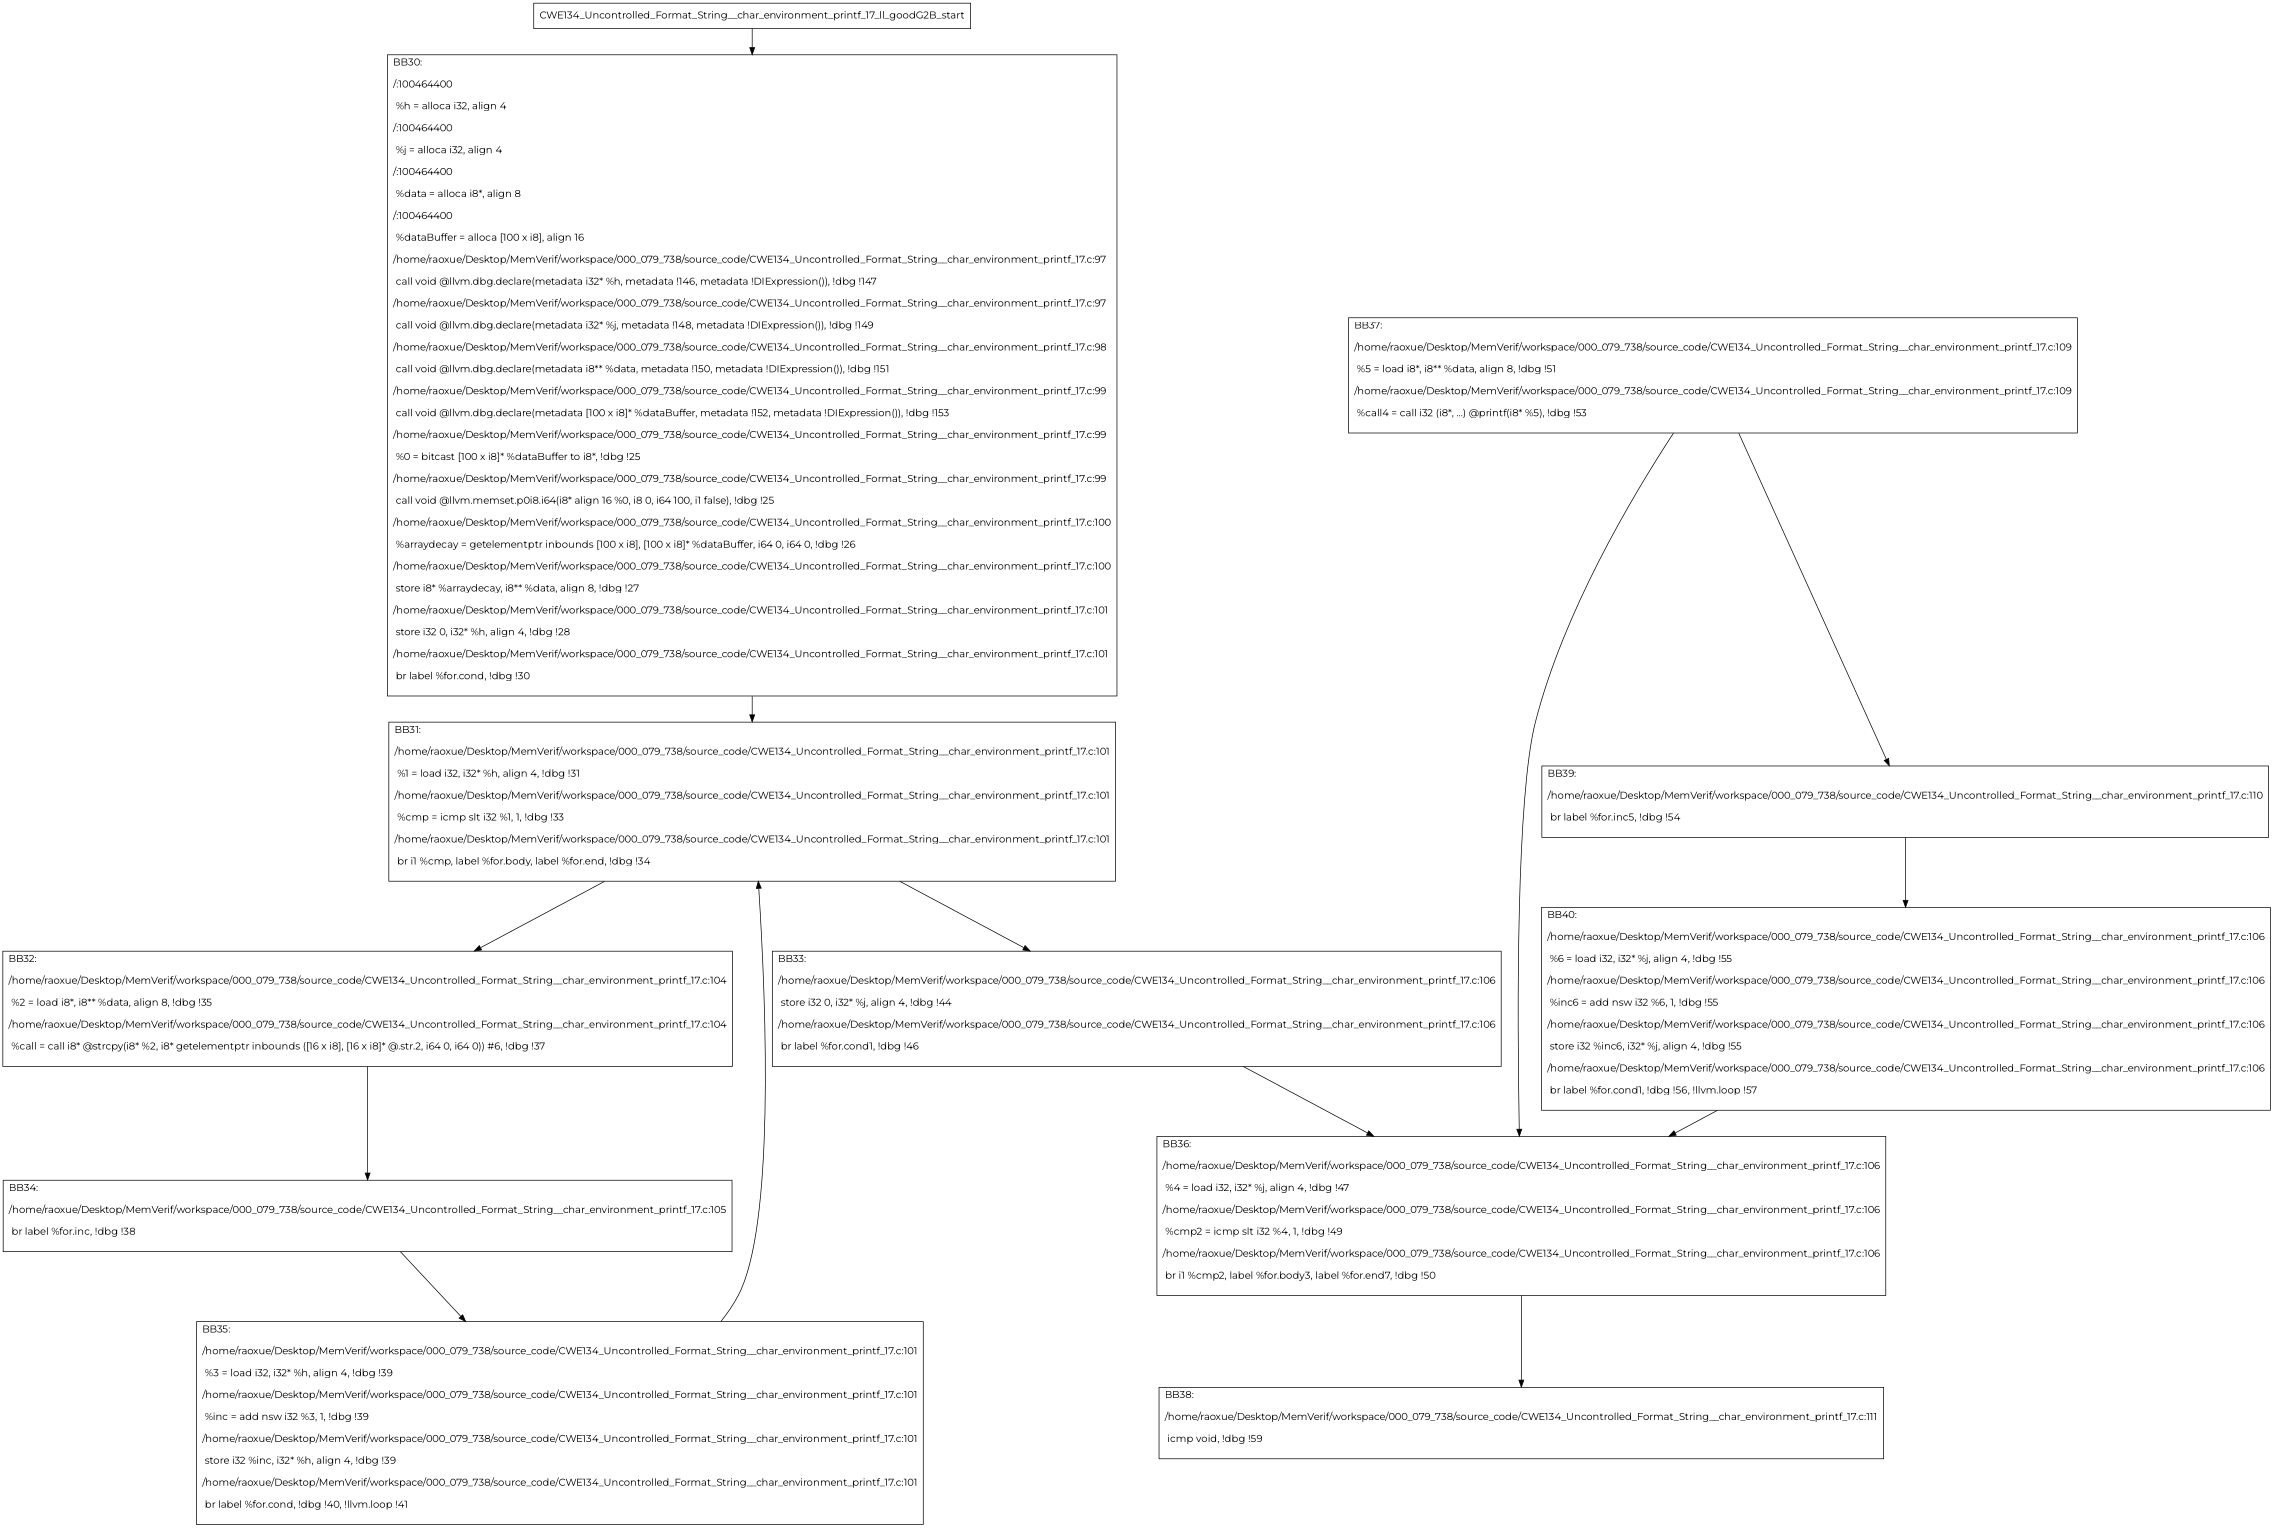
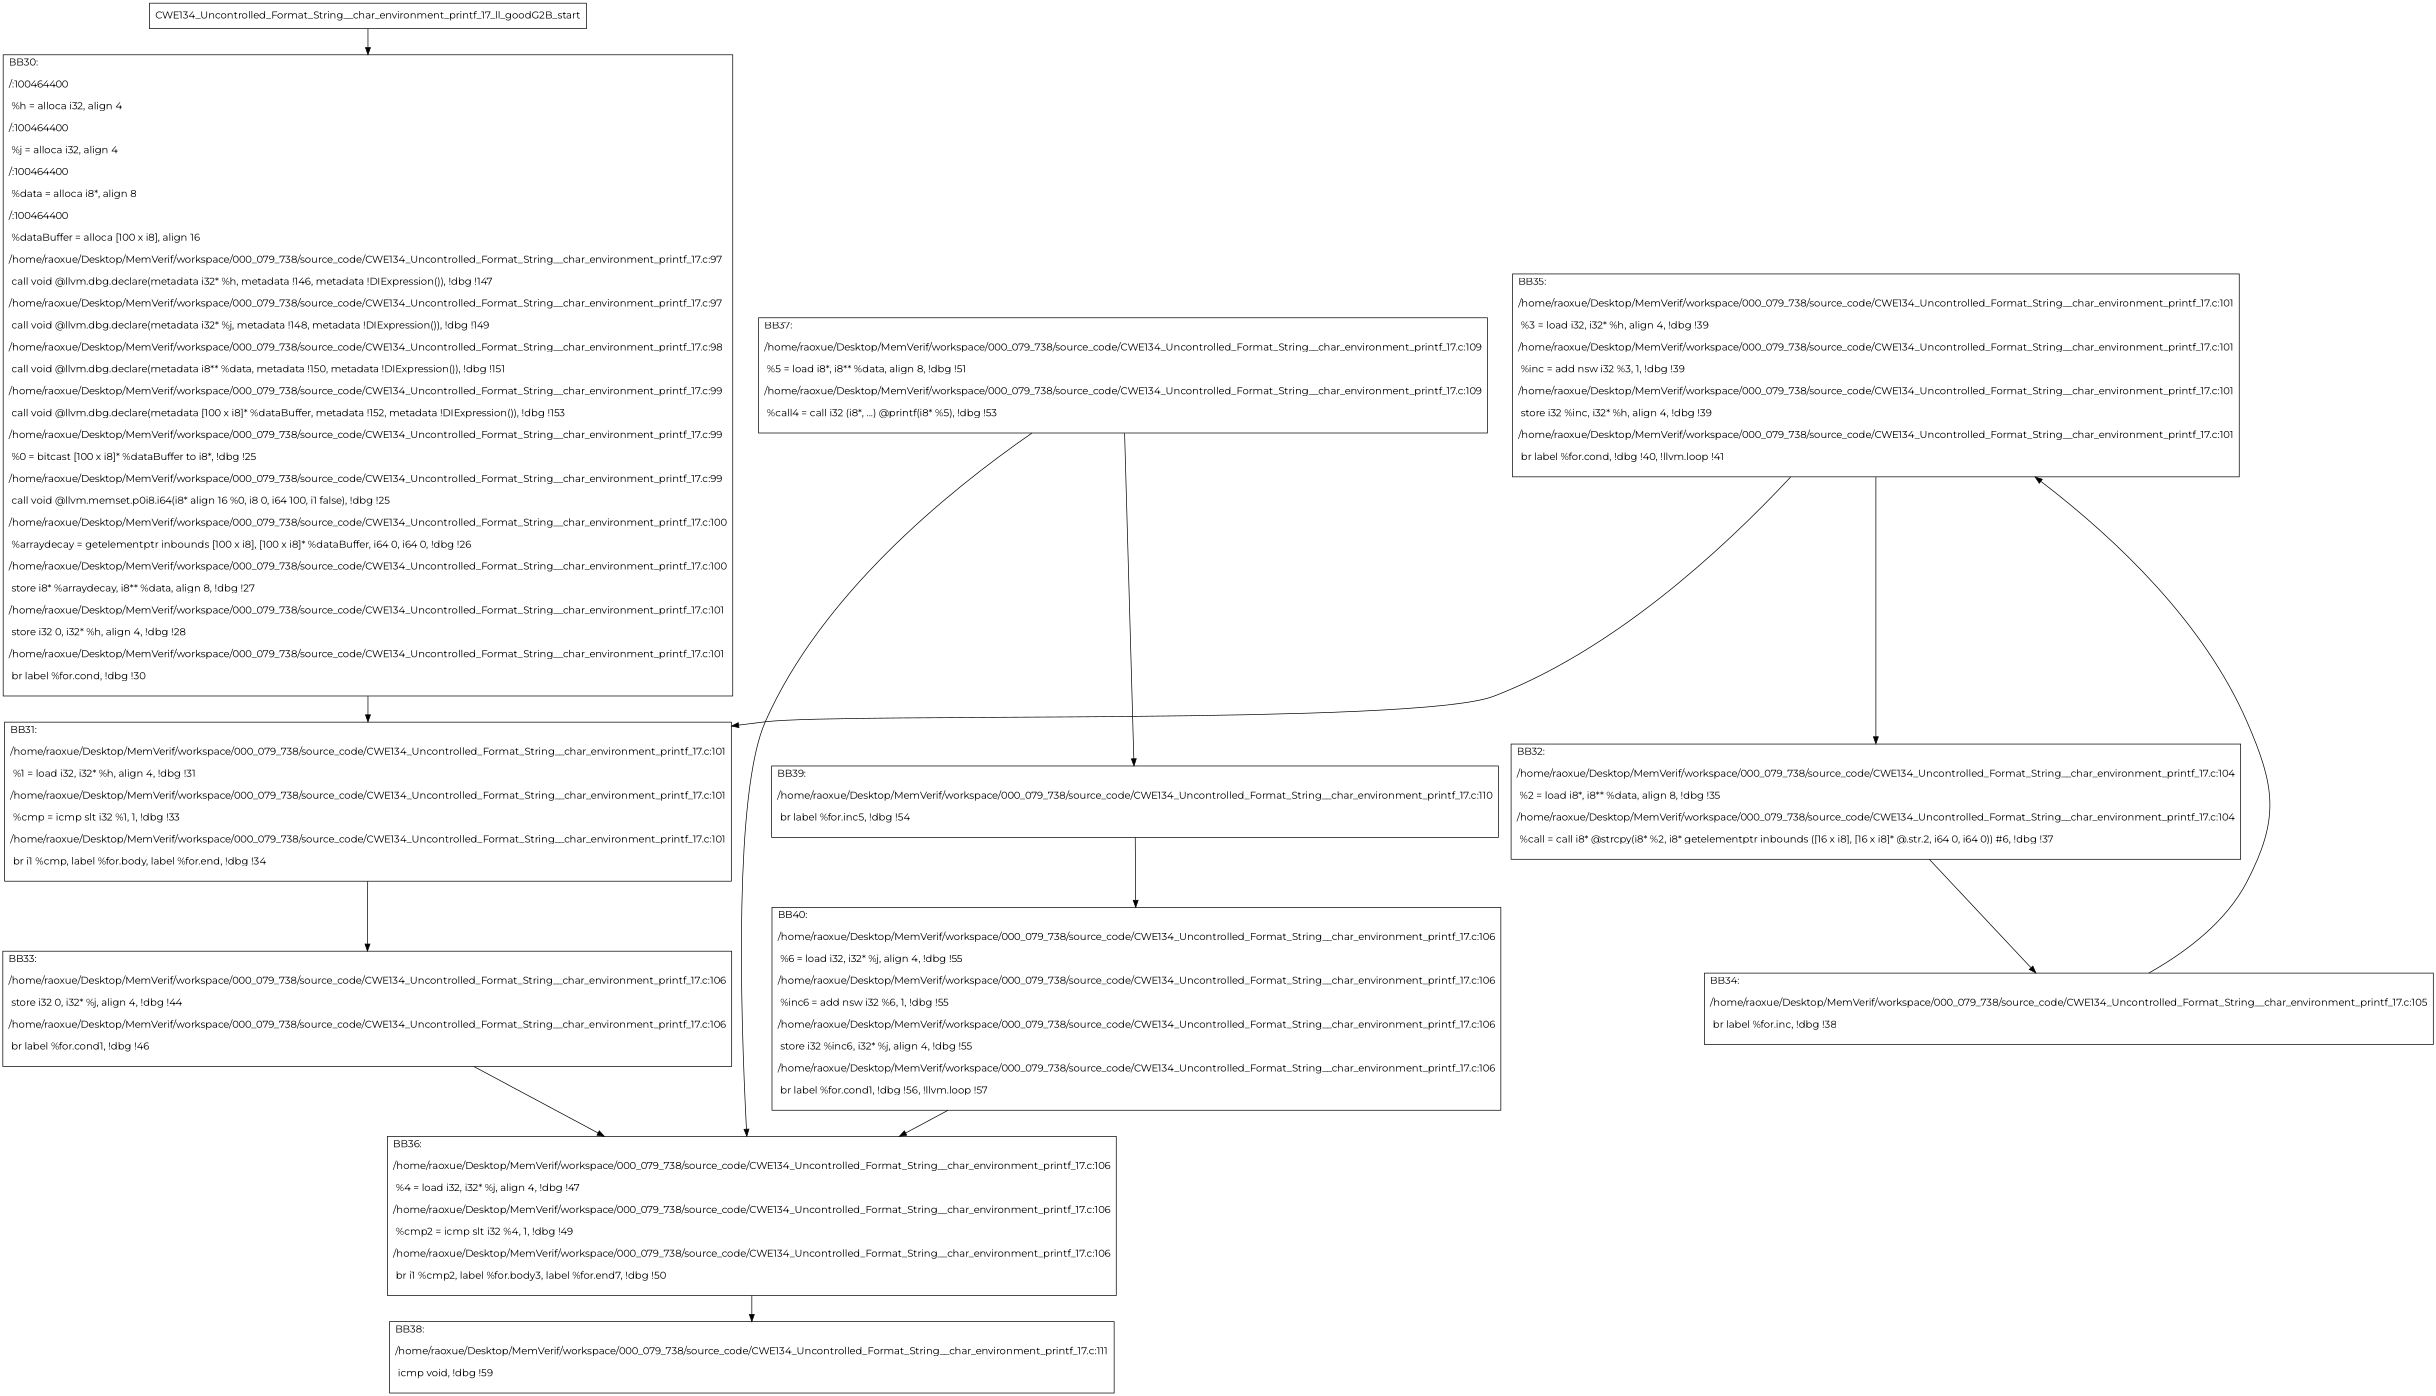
edge "BB31:" -> "BB32:": now "BB35:" -> "BB32:"
